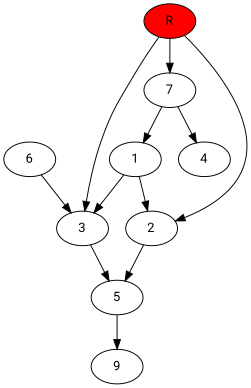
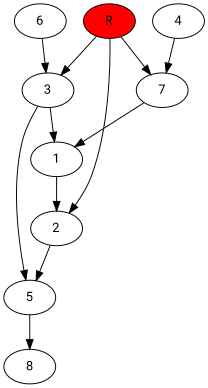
edge "7" -> "4": reversed
edge "1" -> "3": reversed
node "9": label "9" -> "8"
